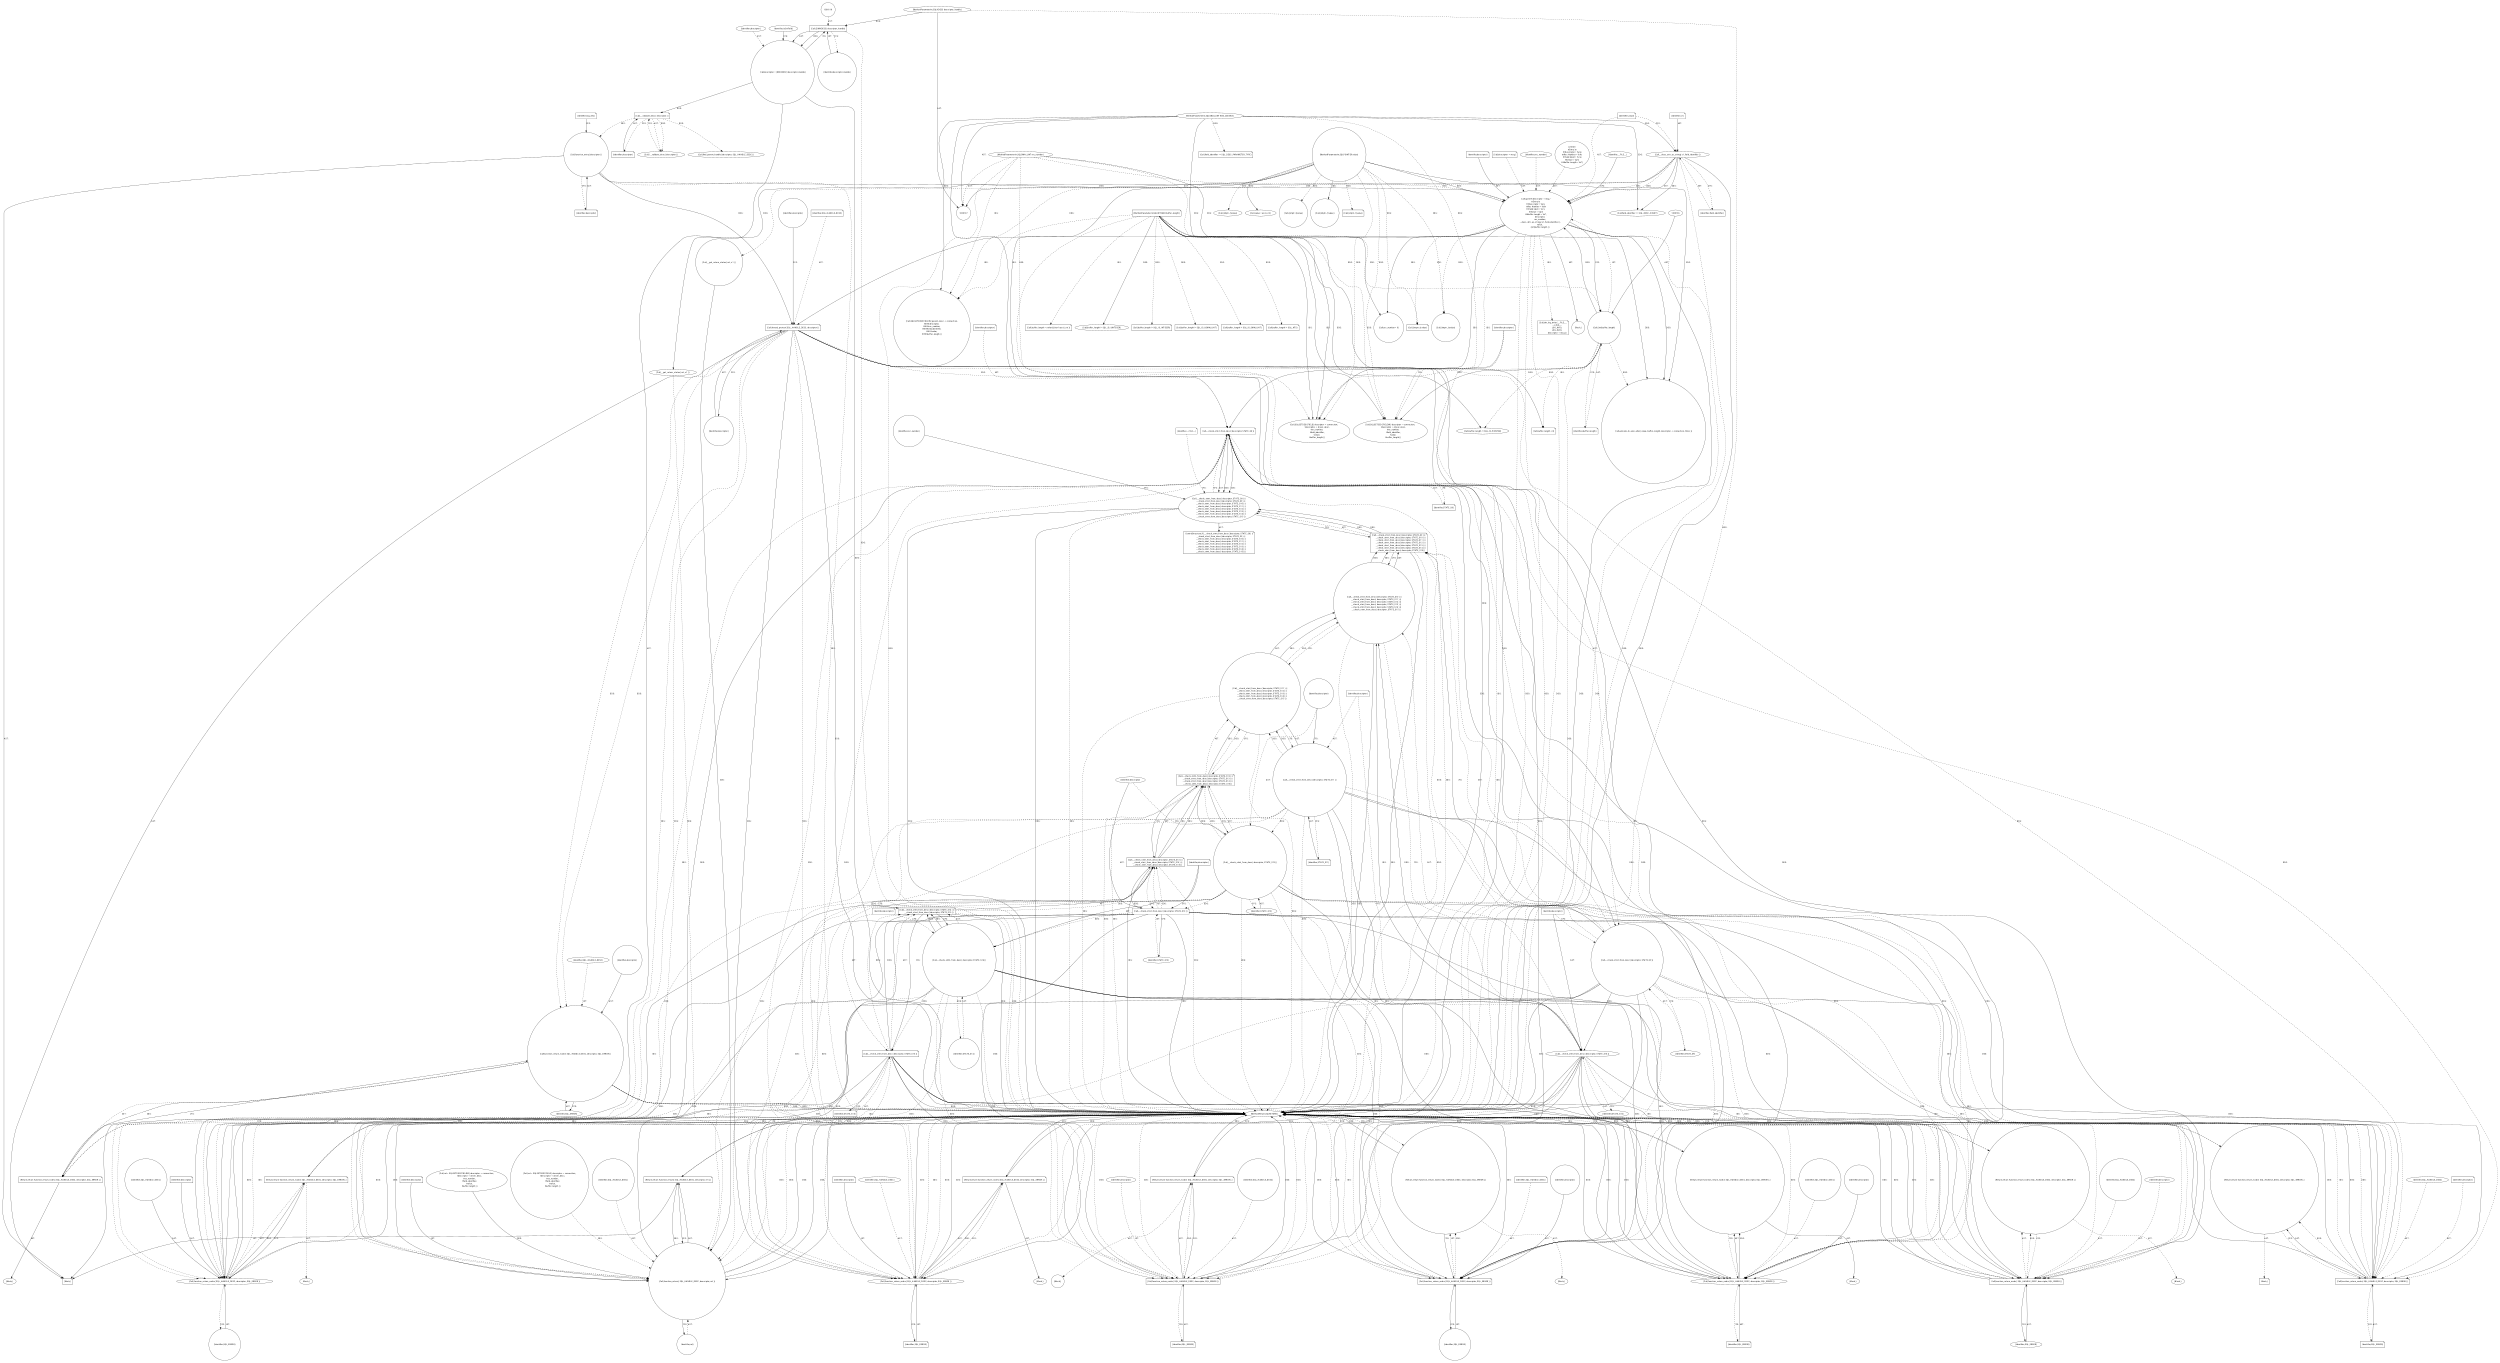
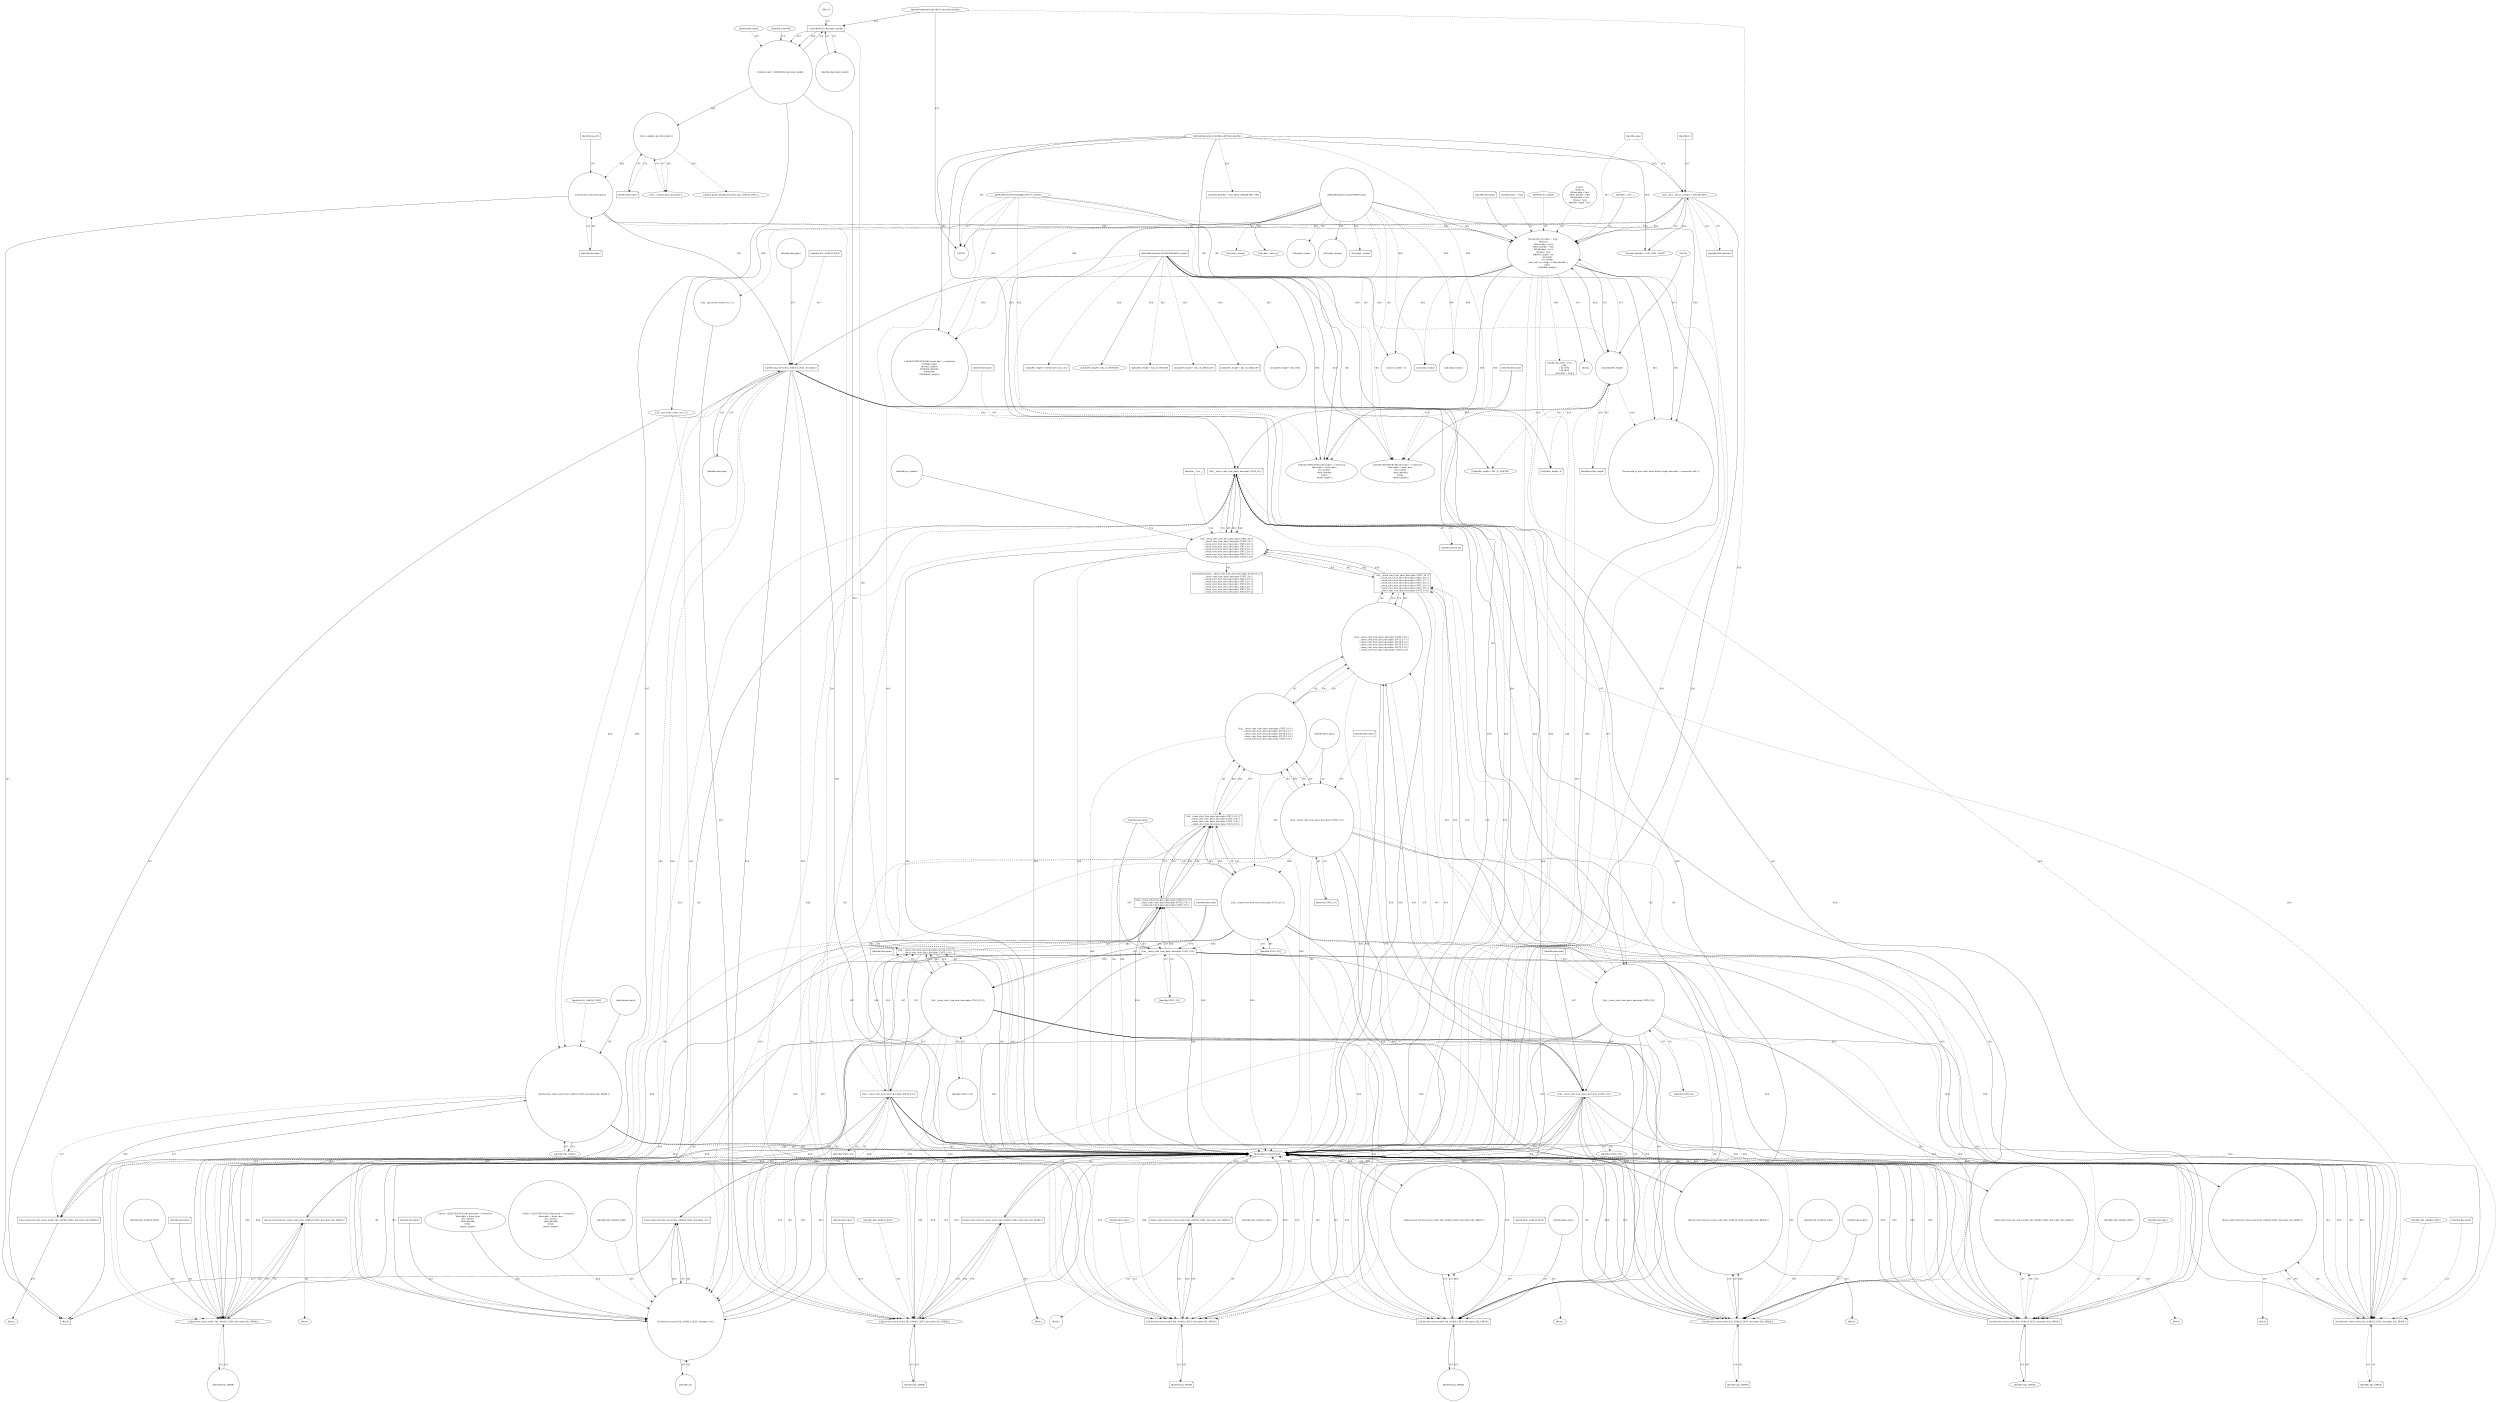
node "(Call,__validate_desc( descriptor ))": shape note -> circle
node "(Call,buffer_length != SQL_NTS)": shape note -> circle
